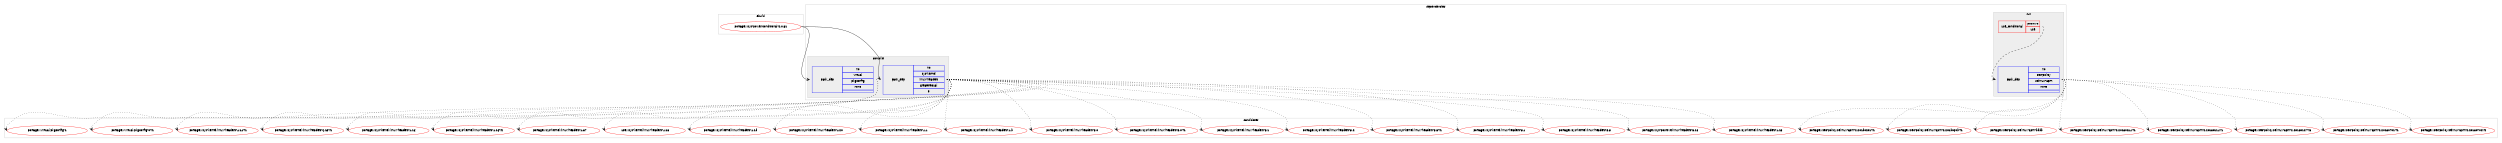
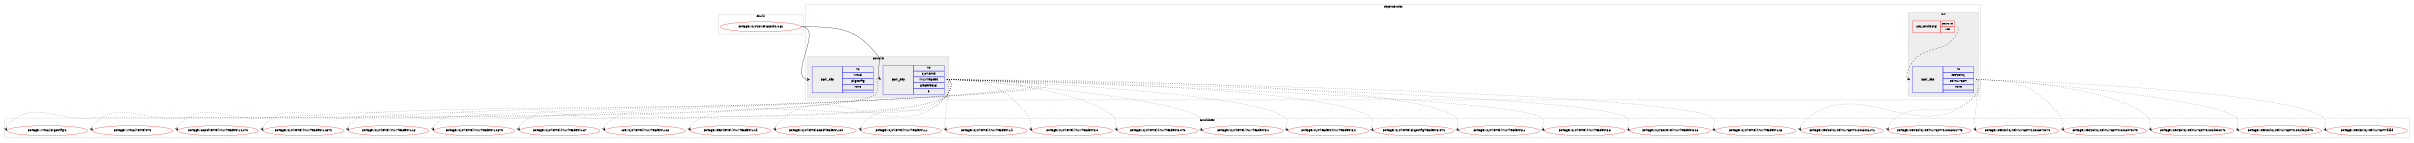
node "portage://sys-power/conditional-2.0.31": label "portage://sys-power/conditional-2.0.31" -> "portage://sys-power/acpid-2.0.31"
node "portage://virtual/pkgconfig-0-r1": label "portage://virtual/pkgconfig-0-r1" -> "portage://virtual/kernel-0-r1"
node "portage://sys-kernel/linux-headers-4.14-r1": label "portage://sys-kernel/linux-headers-4.14-r1" -> "portage://acpid-kernel/linux-headers-4.14-r1"
node "portage://sys-kernel/linux-headers-6.15-r1": label "portage://sys-kernel/linux-headers-6.15-r1" -> "portage://sys-kernel/linux-headers-4.15-r1"
node "portage://sys-kernel/linux-headers-4.19": label "portage://sys-kernel/linux-headers-4.19" -> "portage://dep-kernel/linux-headers-4.19"
node "portage://sys-kernel/linux-headers-4.20": label "portage://sys-kernel/linux-headers-4.20" -> "portage://sys-kernel/acpid-headers-4.20"
node "portage://sys-kernel/linux-headers-5.2": label "portage://sys-kernel/linux-headers-5.2" -> "portage://sys-headers/linux-headers-5.2"
node "portage://sys-kernel/linux-headers-5.3-r1": label "portage://sys-kernel/linux-headers-5.3-r1" -> "portage://sys-kernel/pkgconfig-headers-5.3-r1"
node "portage://sec-policy/selinux-apm-2.20180114-r1": removed
